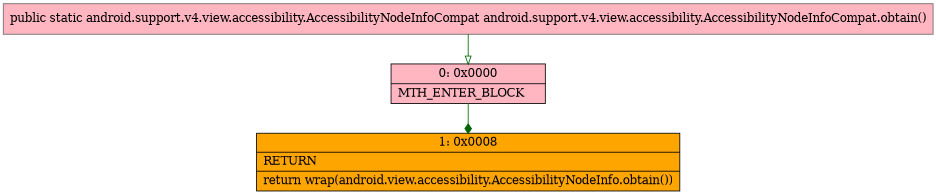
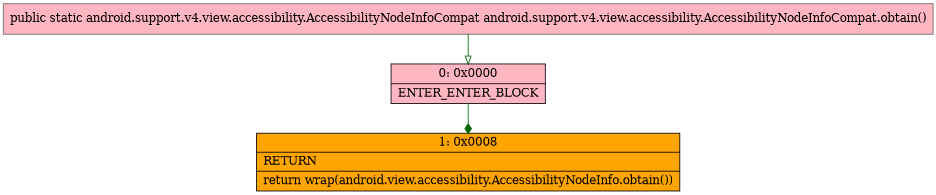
node "0: 0x0000": text "MTH_ENTER_BLOCK" -> "ENTER_ENTER_BLOCK"
